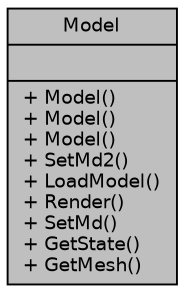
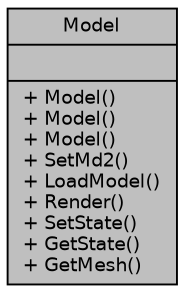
node "Model": text "+ SetMd()" -> "+ SetState()"
